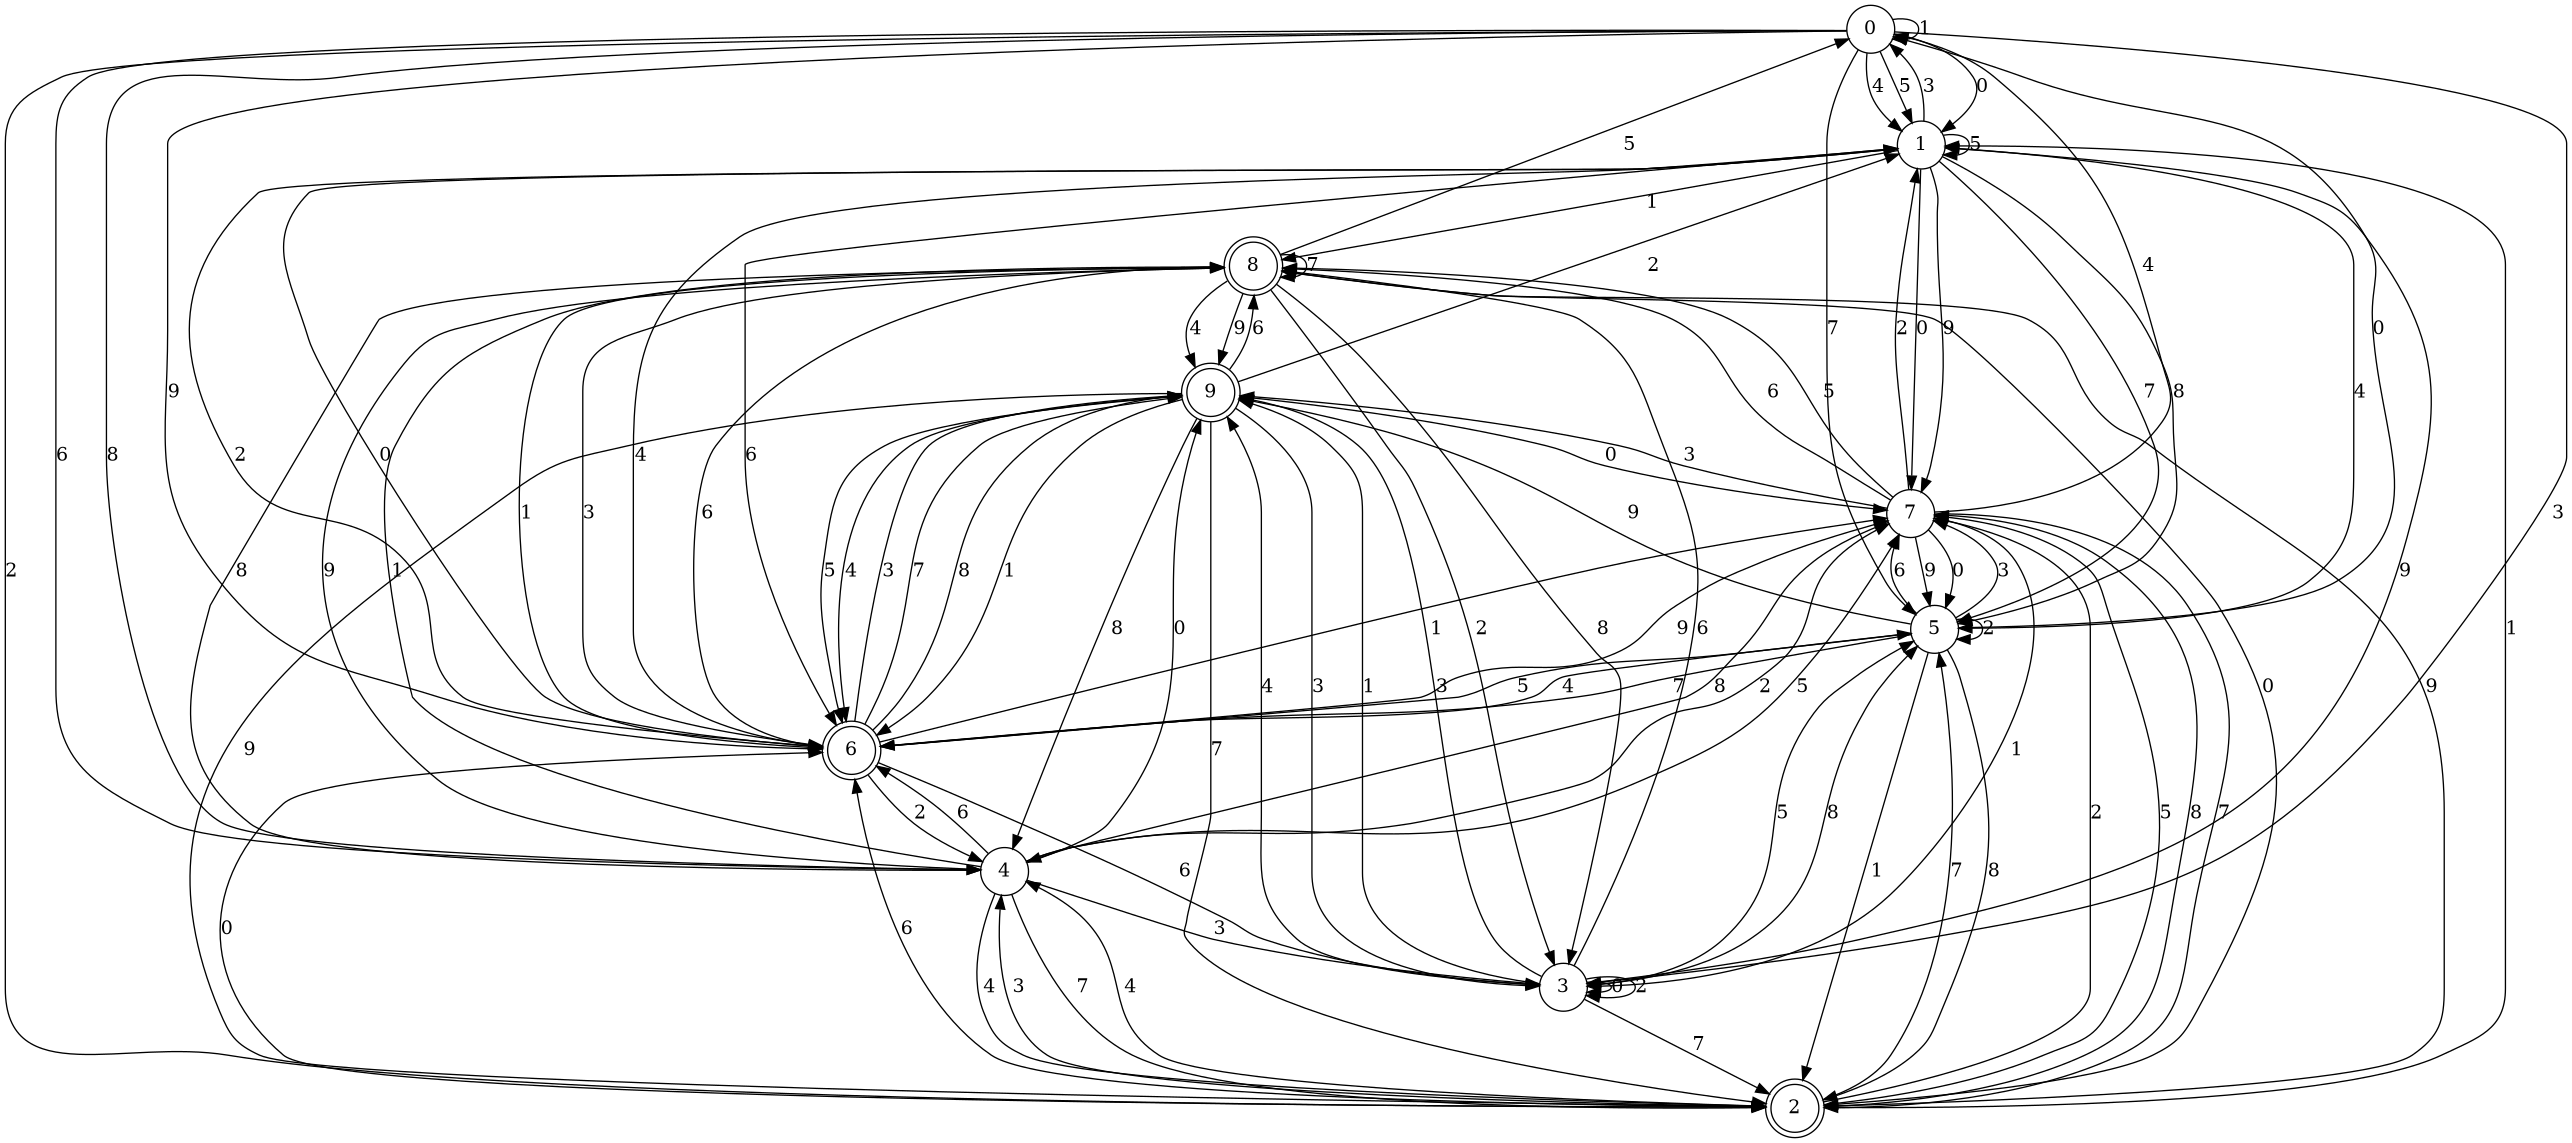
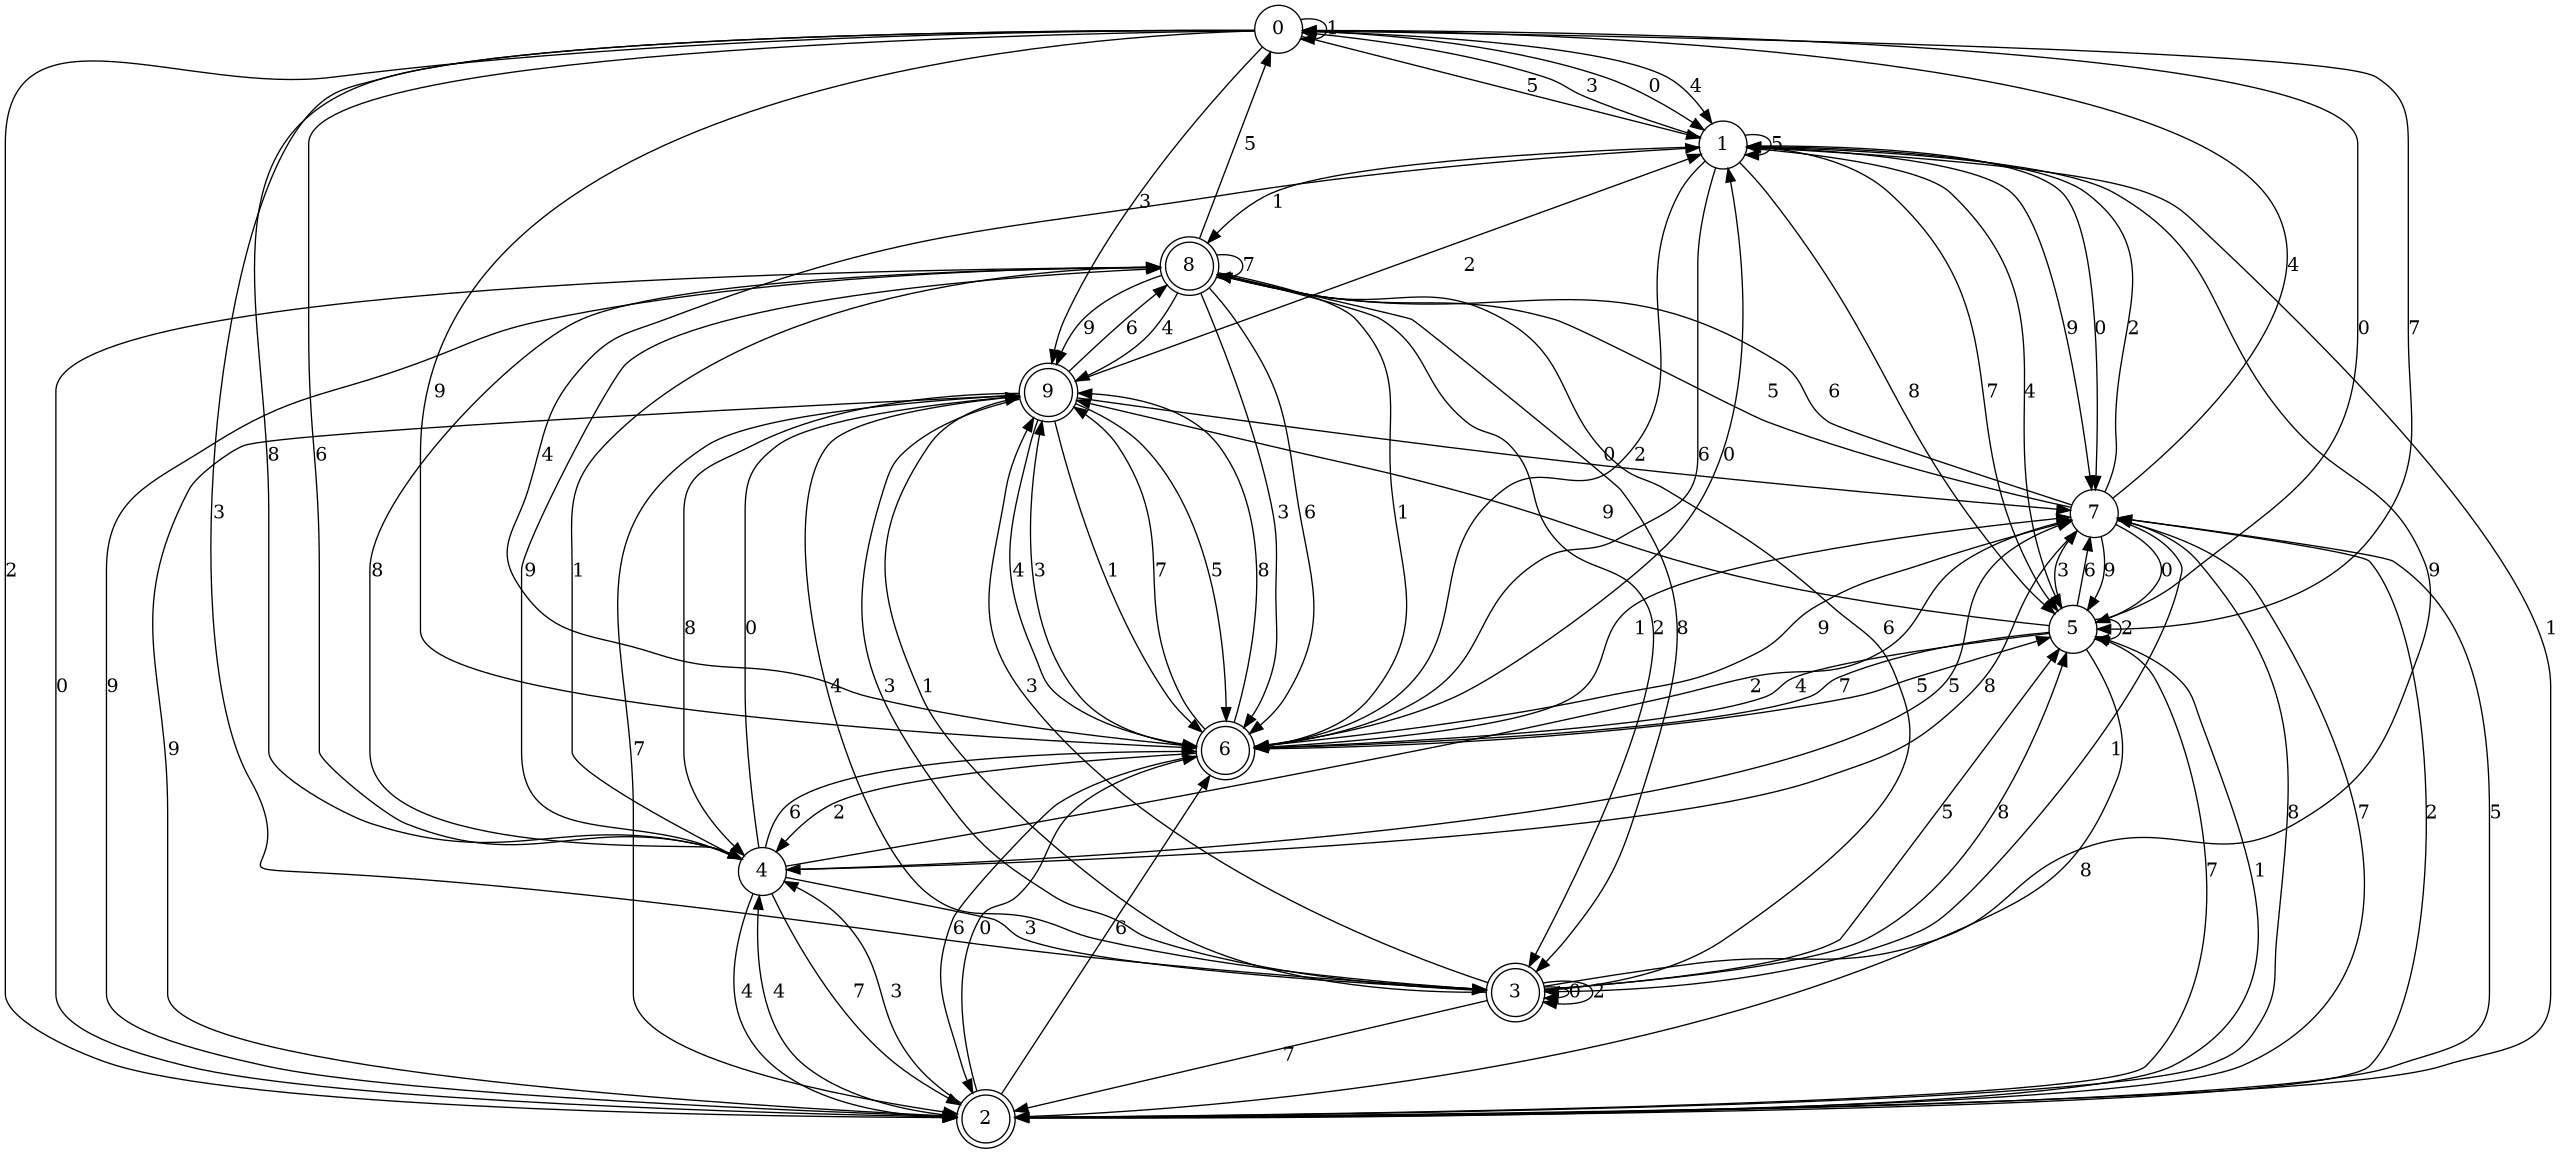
edge "7" -> "9": now "0" -> "9"
edge "6" -> "3": now "6" -> "2"
node "3": shape circle -> doublecircle
